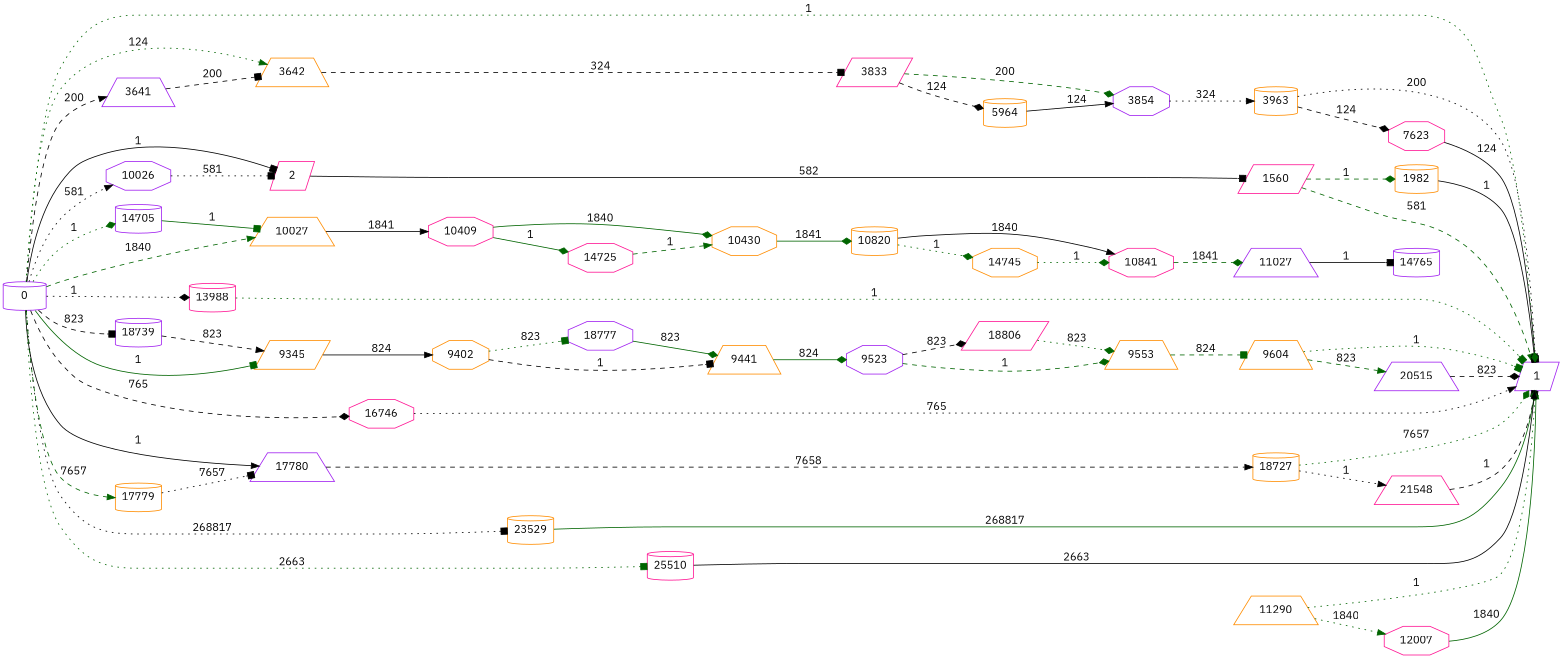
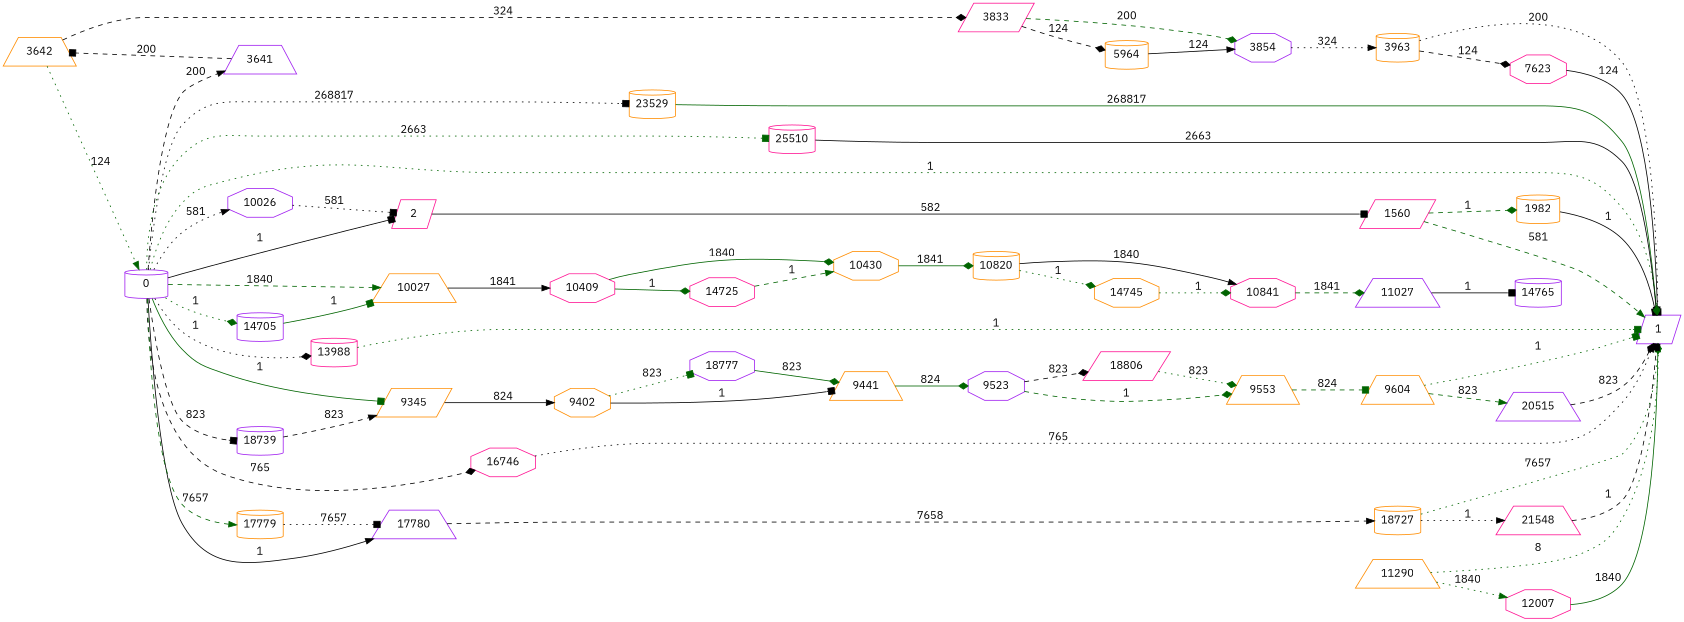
edge "3642" -> "3833": arrowhead box -> diamond
edge "0" -> "3642": reversed
edge "9402" -> "9441": style dashed -> solid
edge "11290" -> "1": label "1" -> "8"
